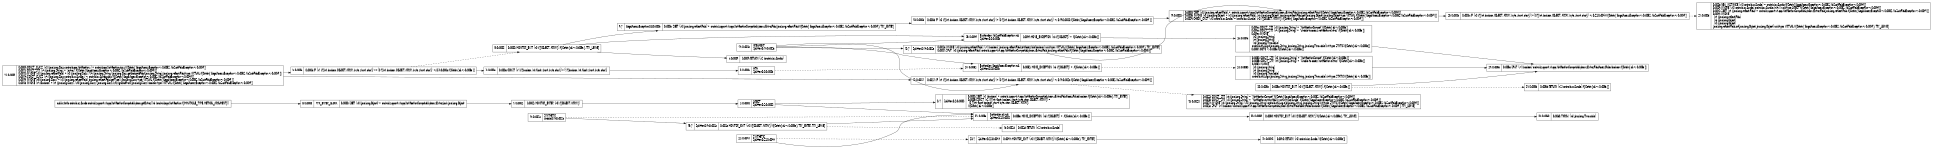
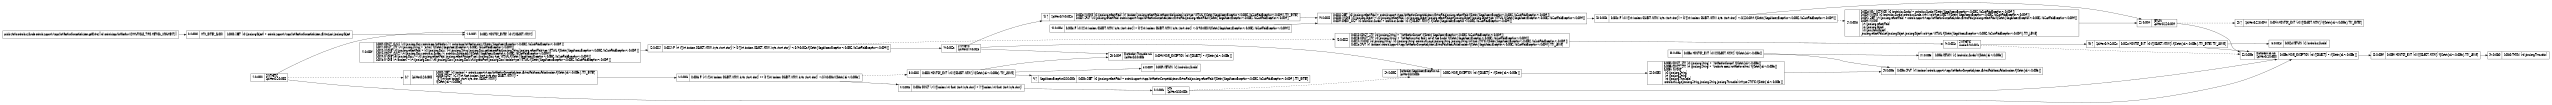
edge "20: 0x003b" -> "22: 0x0047": added
edge "21: 0x003d" -> "22: 0x0047": added
edge "9: ?" -> "10: 0x000d": removed
node "21: 0x003d": text "(r3 I:java.lang.Object)" -> "(r3 I:java.static.Object)"
node "25: 0x0049": text "ExcHandler: NoSuchFieldException null" -> "ExcHandler: Throwable null"
node "26: 0x004a": removed
edge "13: 0x0023" -> "14: 0x002c": added
node "17: 0x002e": text "ARGUMENT" -> "SYNTHETIC"
edge "17: 0x002e" -> "12: 0x0021": reversed
edge "27: 0x0052" -> "28: 0x0053": style dashed -> solid
edge "11: 0x000f" -> "4: 0x0006": now "3: ?" -> "4: 0x0006"
node "28: 0x0053": text "(r3 I:java.lang.Throwable)" -> "(r6 I:java.lang.Throwable)"
edge "30: 0x005c" -> "31: 0x005d": style dashed -> solid
edge "8: 0x000b" -> "32: 0x005e": added
node "2: 0x0003": text "DIRECT" -> "SYNTHETIC"
edge "2: 0x0003" -> "3: ?": style solid -> dashed
edge "1: 0x0002" -> "2: 0x0003": reversed
node "15: ?": text "Splitter:B:14:0x002c" -> "Splitter:B:14:2x002c"
edge "15: ?" -> "16: 0x002d": style dashed -> solid
node "22: 0x0047": text "SYNTHETIC" -> "RETURN"
node "24: 0x0048": removed
